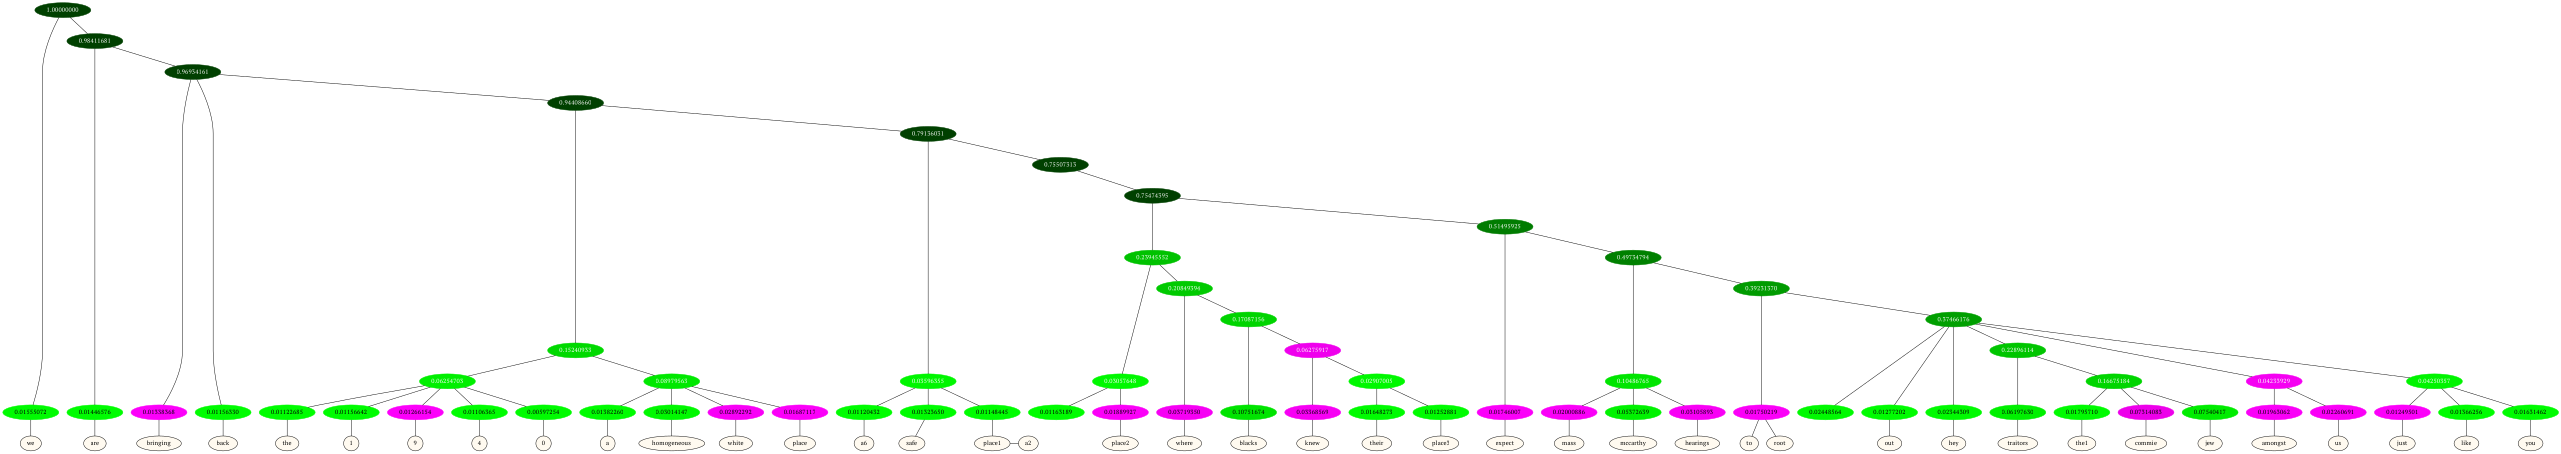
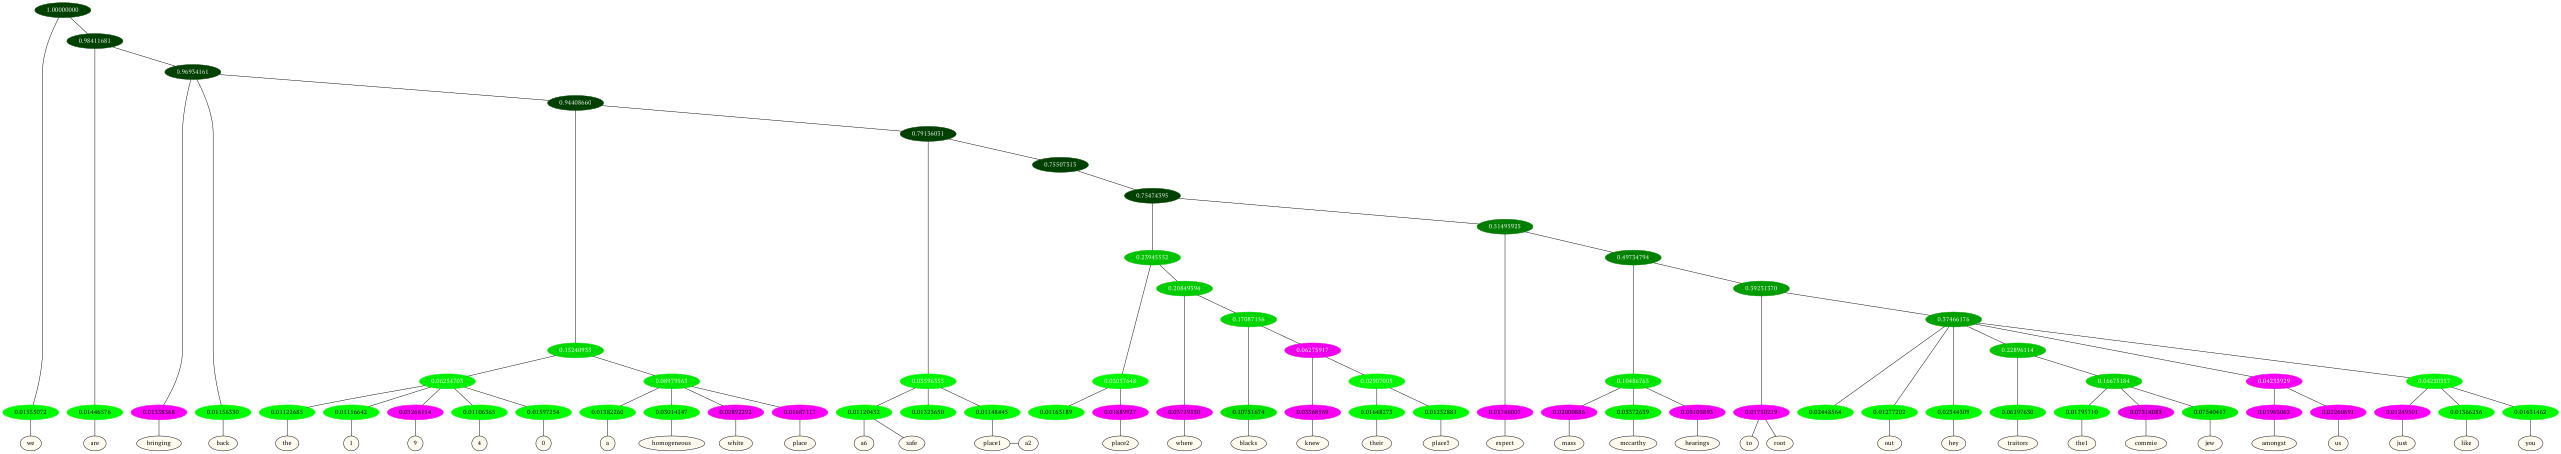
node "0.00597254": label "0.00597254" -> "0.01597254"
edge "0.01323650" -- "safe": now "0.01120432" -- "safe"
